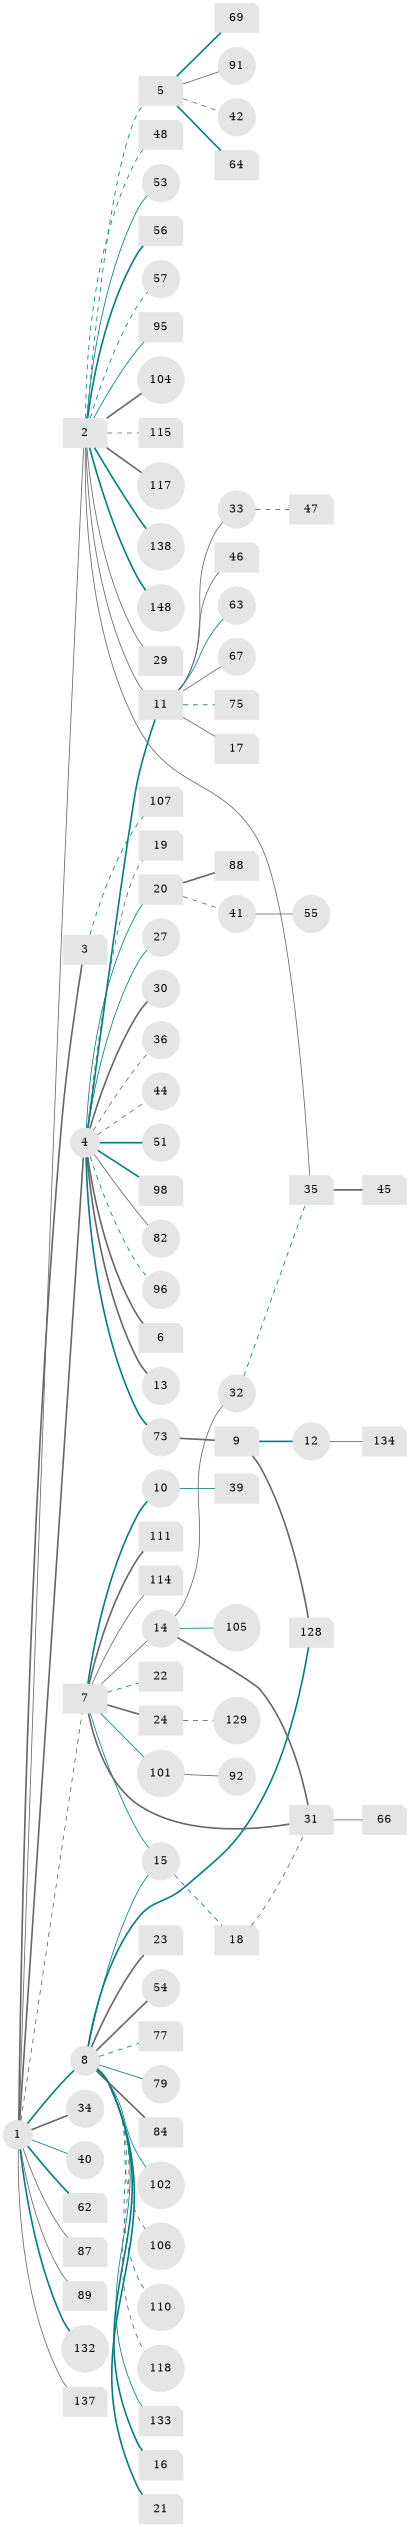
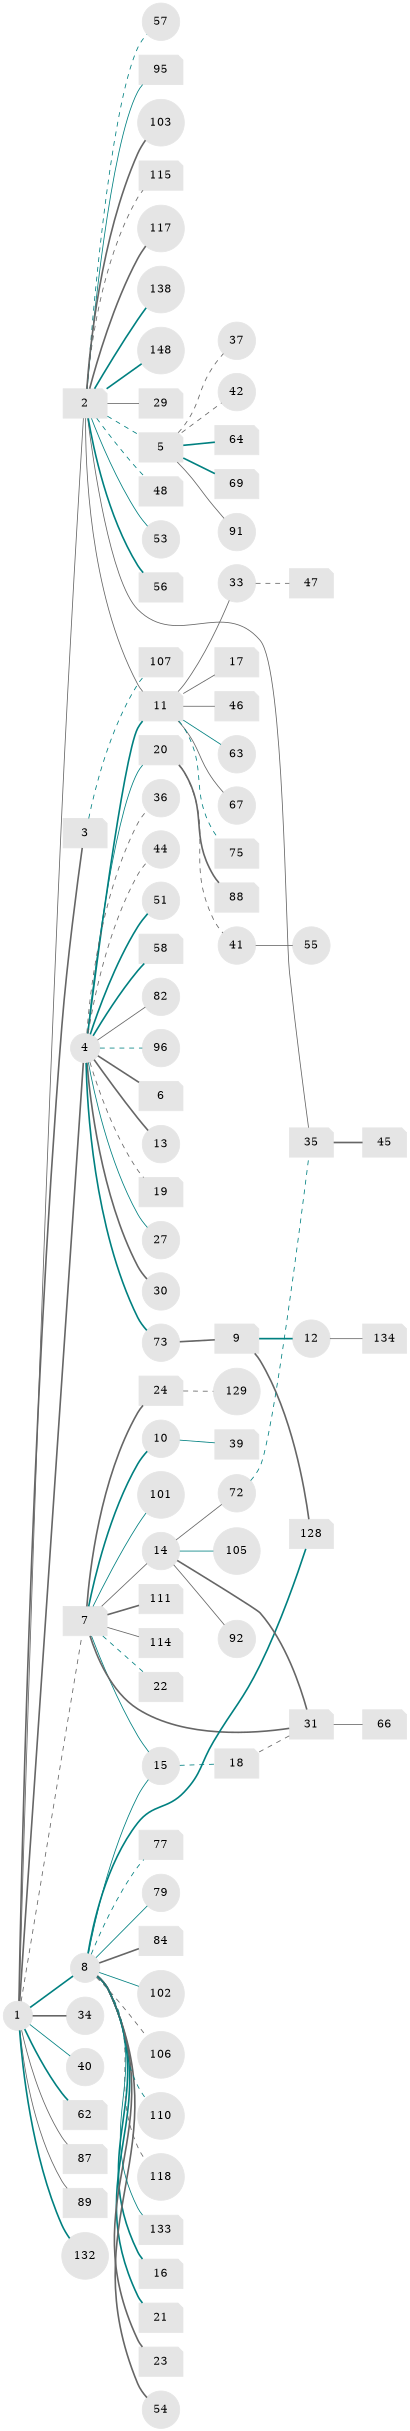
node "37": added
node "104": label "104" -> "103"
node "98": label "98" -> "58"
node "32": label "32" -> "72"
edge "101" -- "92": now "14" -- "92"
node "137": removed
